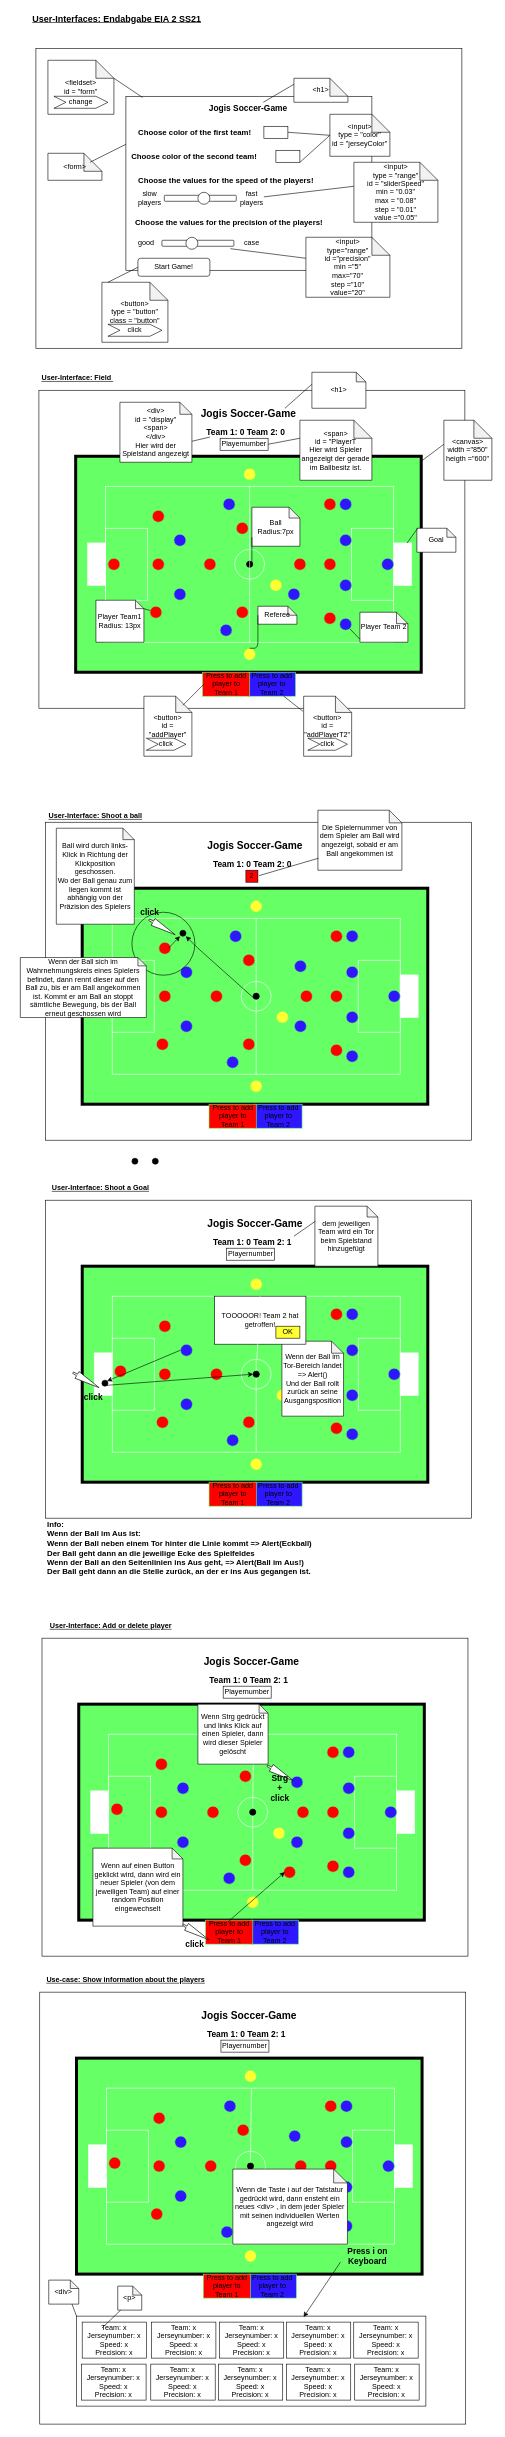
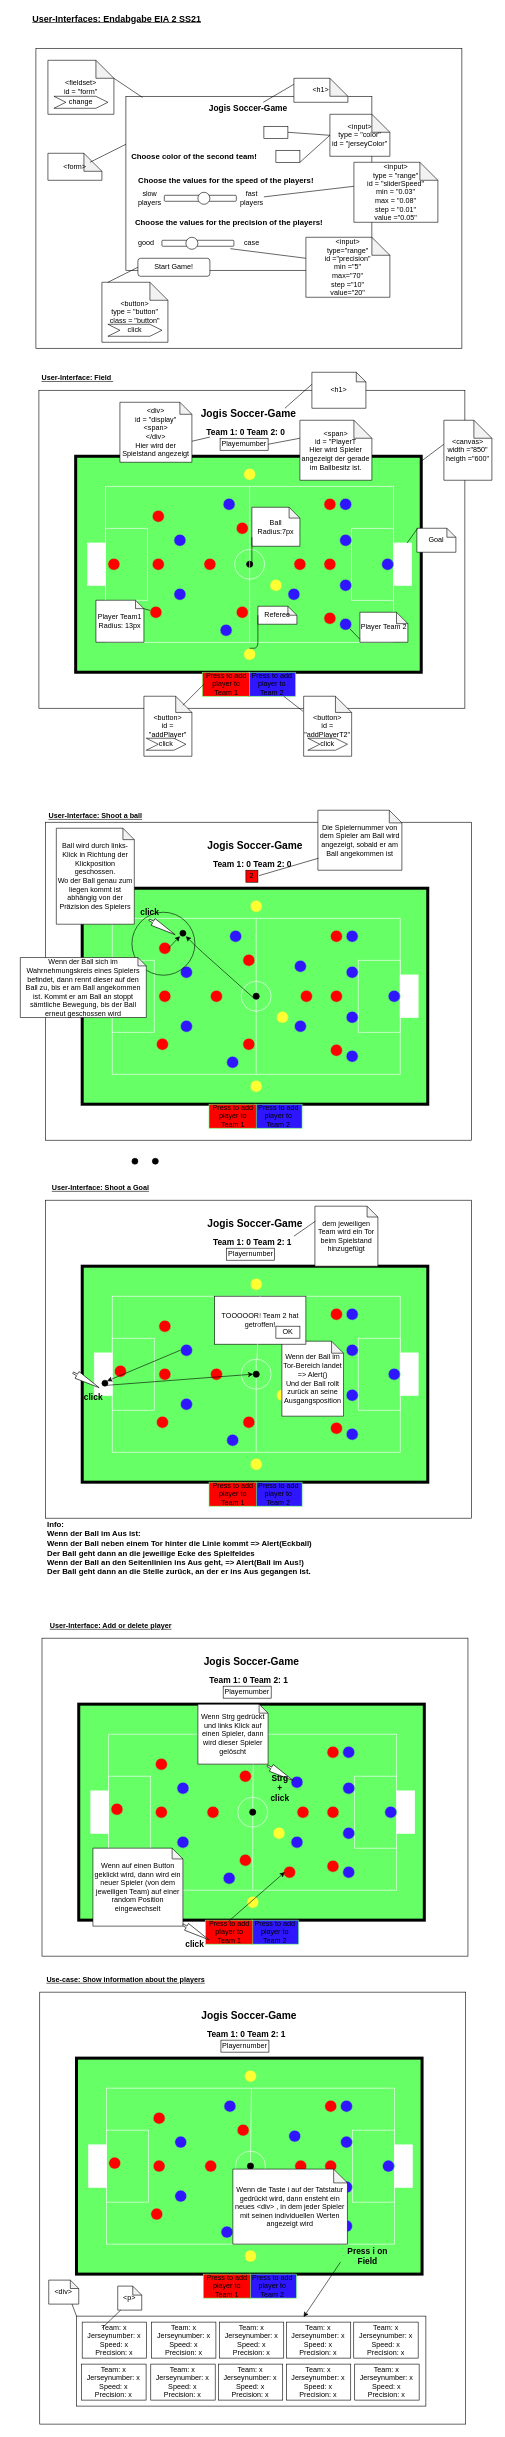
node "Choose color of the first team!": removed
node "OK": fillcolor #ffff33 -> #ffffff
node "Press i on Keyboard": label "Press i on Keyboard" -> "Press i on Field"
